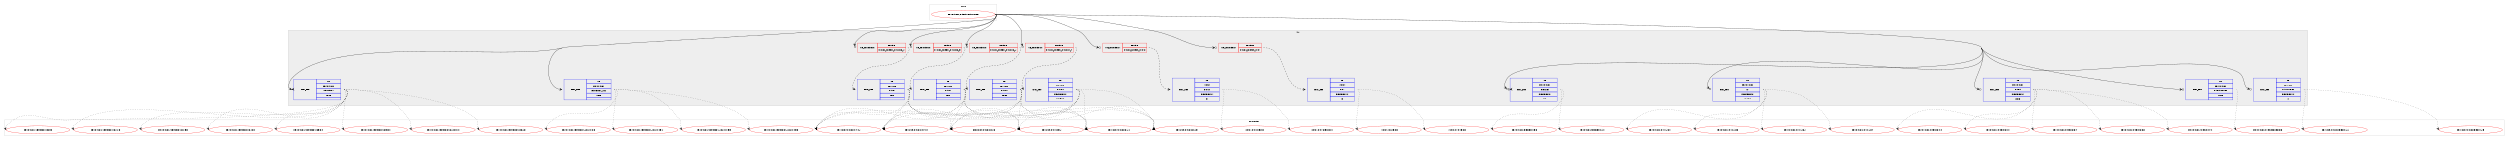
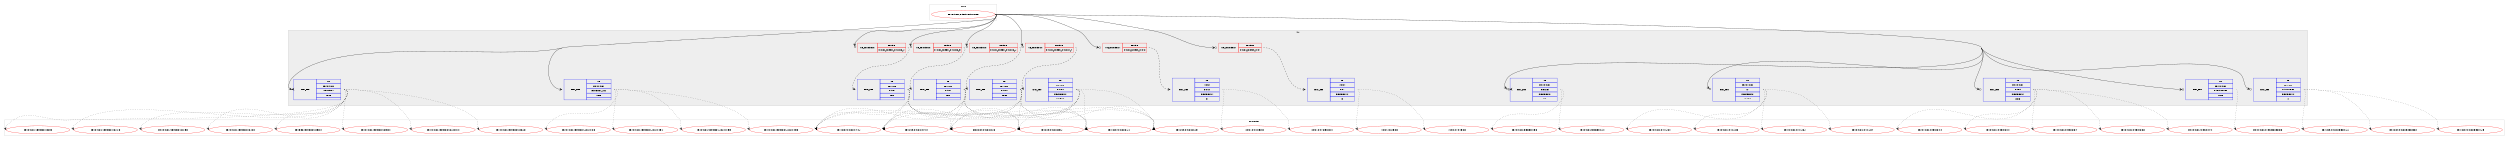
node "dev-python/setuptools-35.0.2": label "dev-python/setuptools-35.0.2" -> "dev-exec/setuptools-35.0.2"
node "dev-lang/pypy-3.5.4": label "dev-lang/pypy-3.5.4" -> "dev-lang/python-3.5.4"
node "dev-lang/python-exec-9999": added
